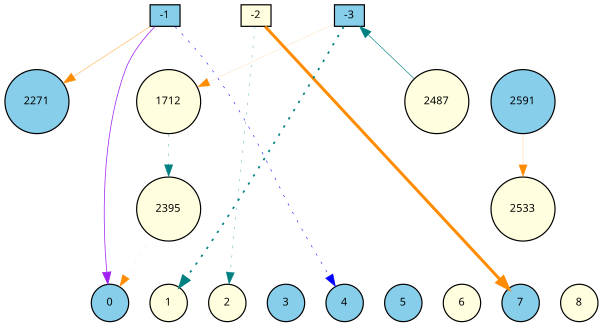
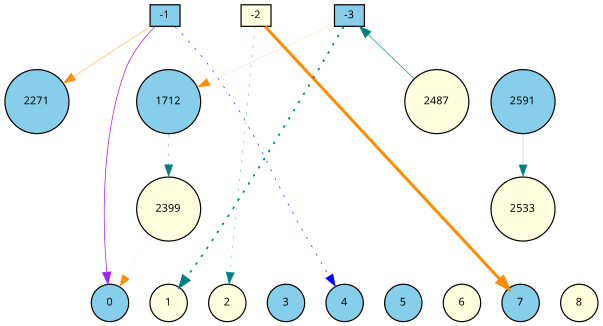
node "1712": fillcolor lightyellow -> skyblue
edge "2591" -> "2533": color darkorange -> teal
node "2395": label "2395" -> "2399"
